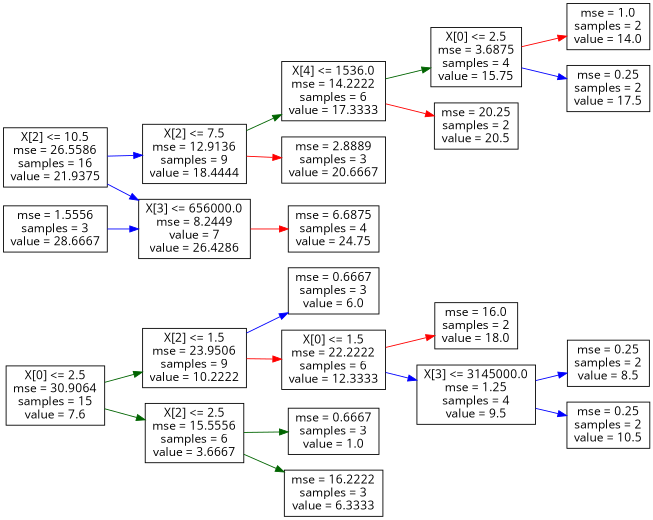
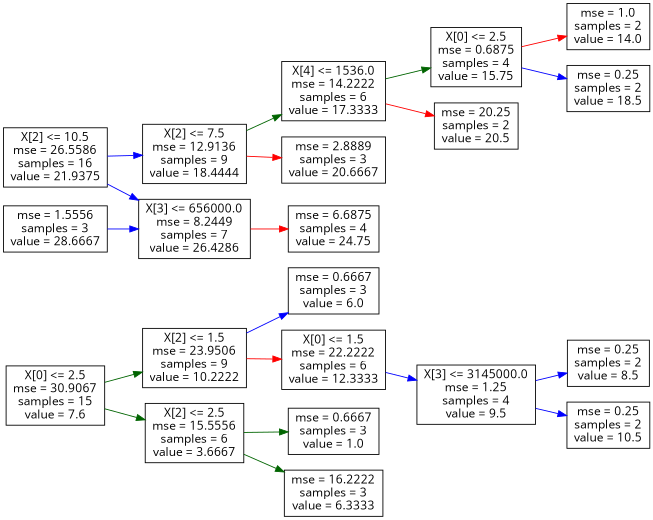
node "X[0] <= 2.5 mse = 3.6875 samples = 4 value = 15.75": label "X[0] <= 2.5 mse = 3.6875 samples = 4 value = 15.75" -> "X[0] <= 2.5 mse = 0.6875 samples = 4 value = 15.75"
node "mse = 0.25 samples = 2 value = 17.5": label "mse = 0.25 samples = 2 value = 17.5" -> "mse = 0.25 samples = 2 value = 18.5"
node "X[3] <= 656000.0 mse = 8.2449 value = 7 value = 26.4286": label "X[3] <= 656000.0 mse = 8.2449 value = 7 value = 26.4286" -> "X[3] <= 656000.0 mse = 8.2449 samples = 7 value = 26.4286"
node "mse = 16.0 samples = 2 value = 18.0": removed
node "X[0] <= 2.5 mse = 30.9064 samples = 15 value = 7.6": label "X[0] <= 2.5 mse = 30.9064 samples = 15 value = 7.6" -> "X[0] <= 2.5 mse = 30.9067 samples = 15 value = 7.6"
